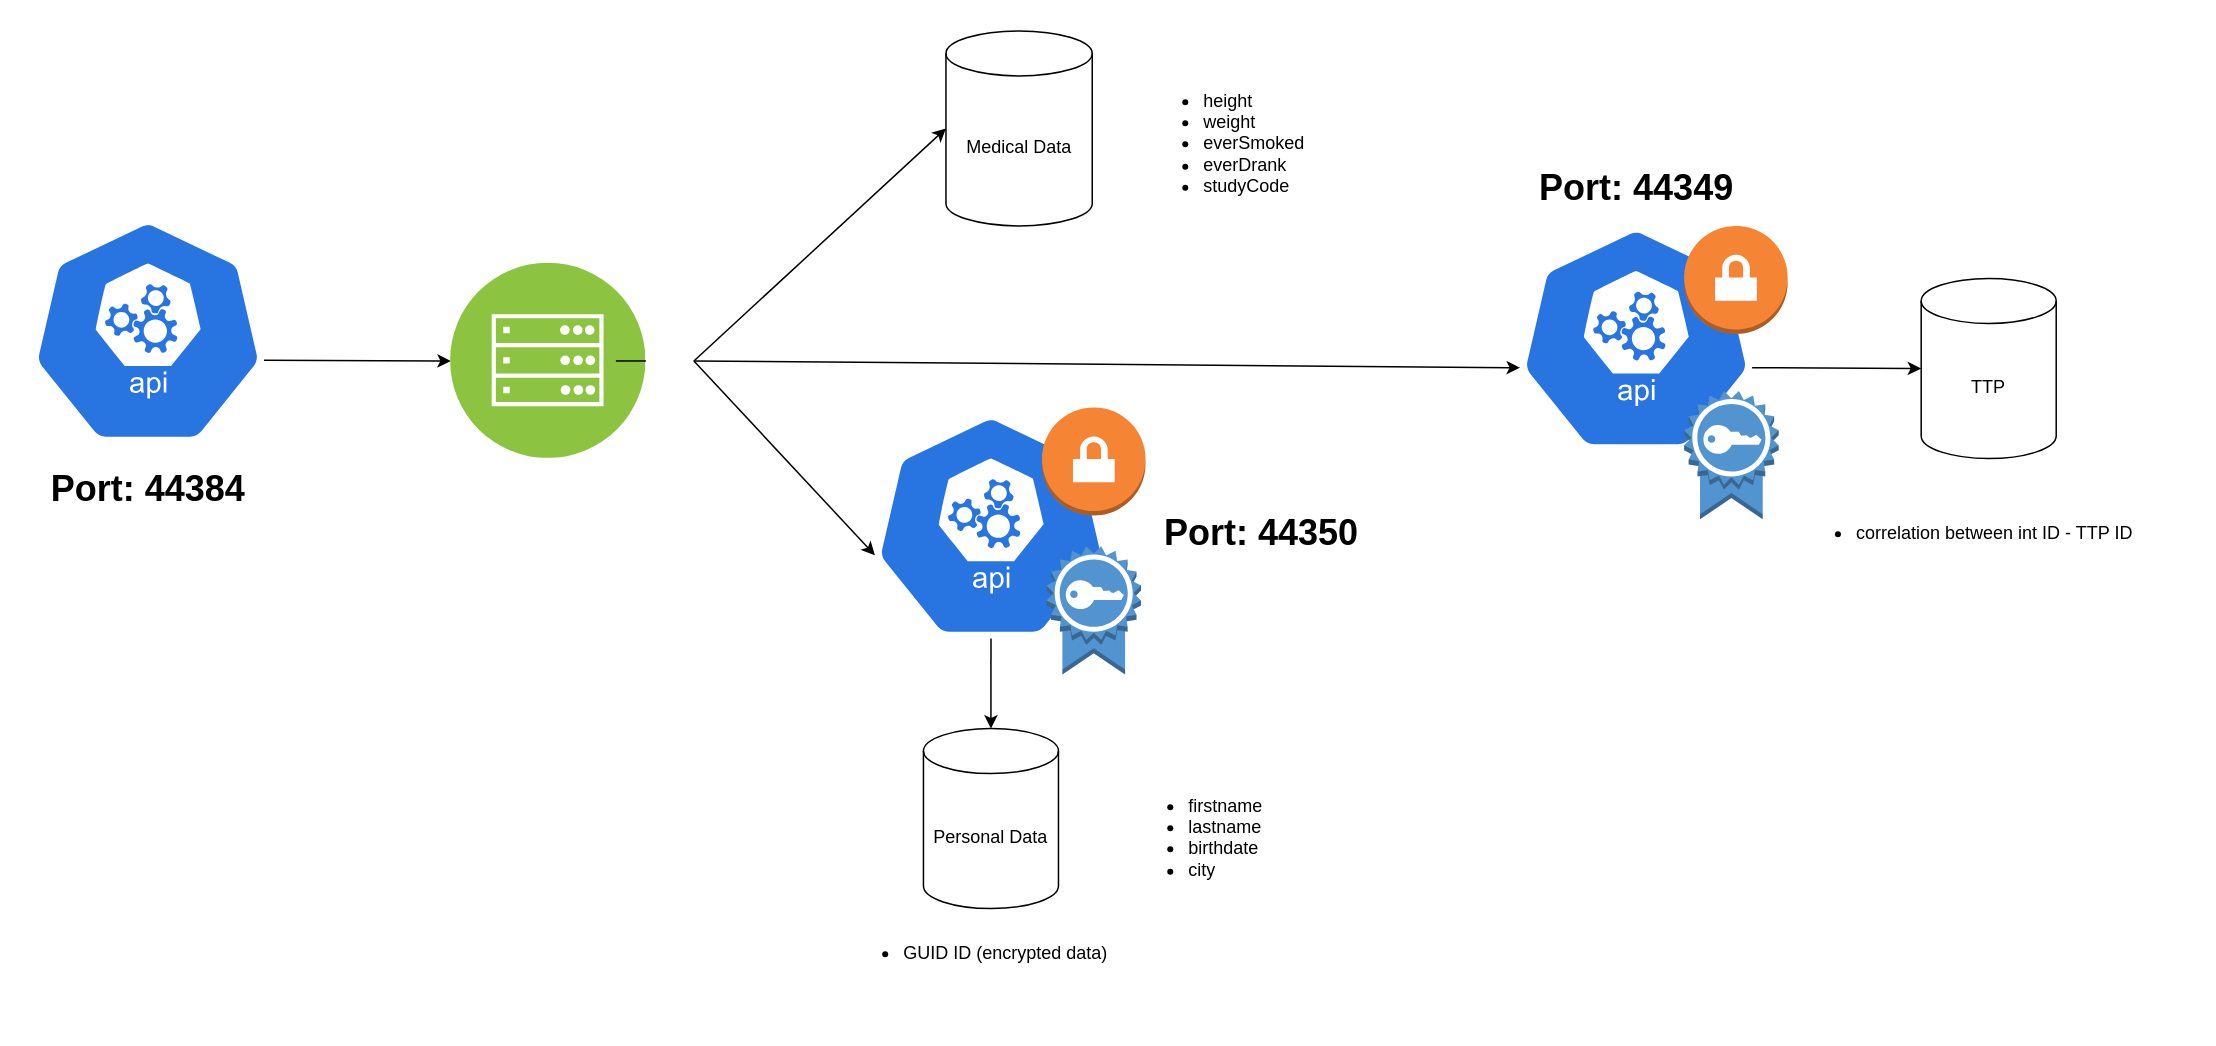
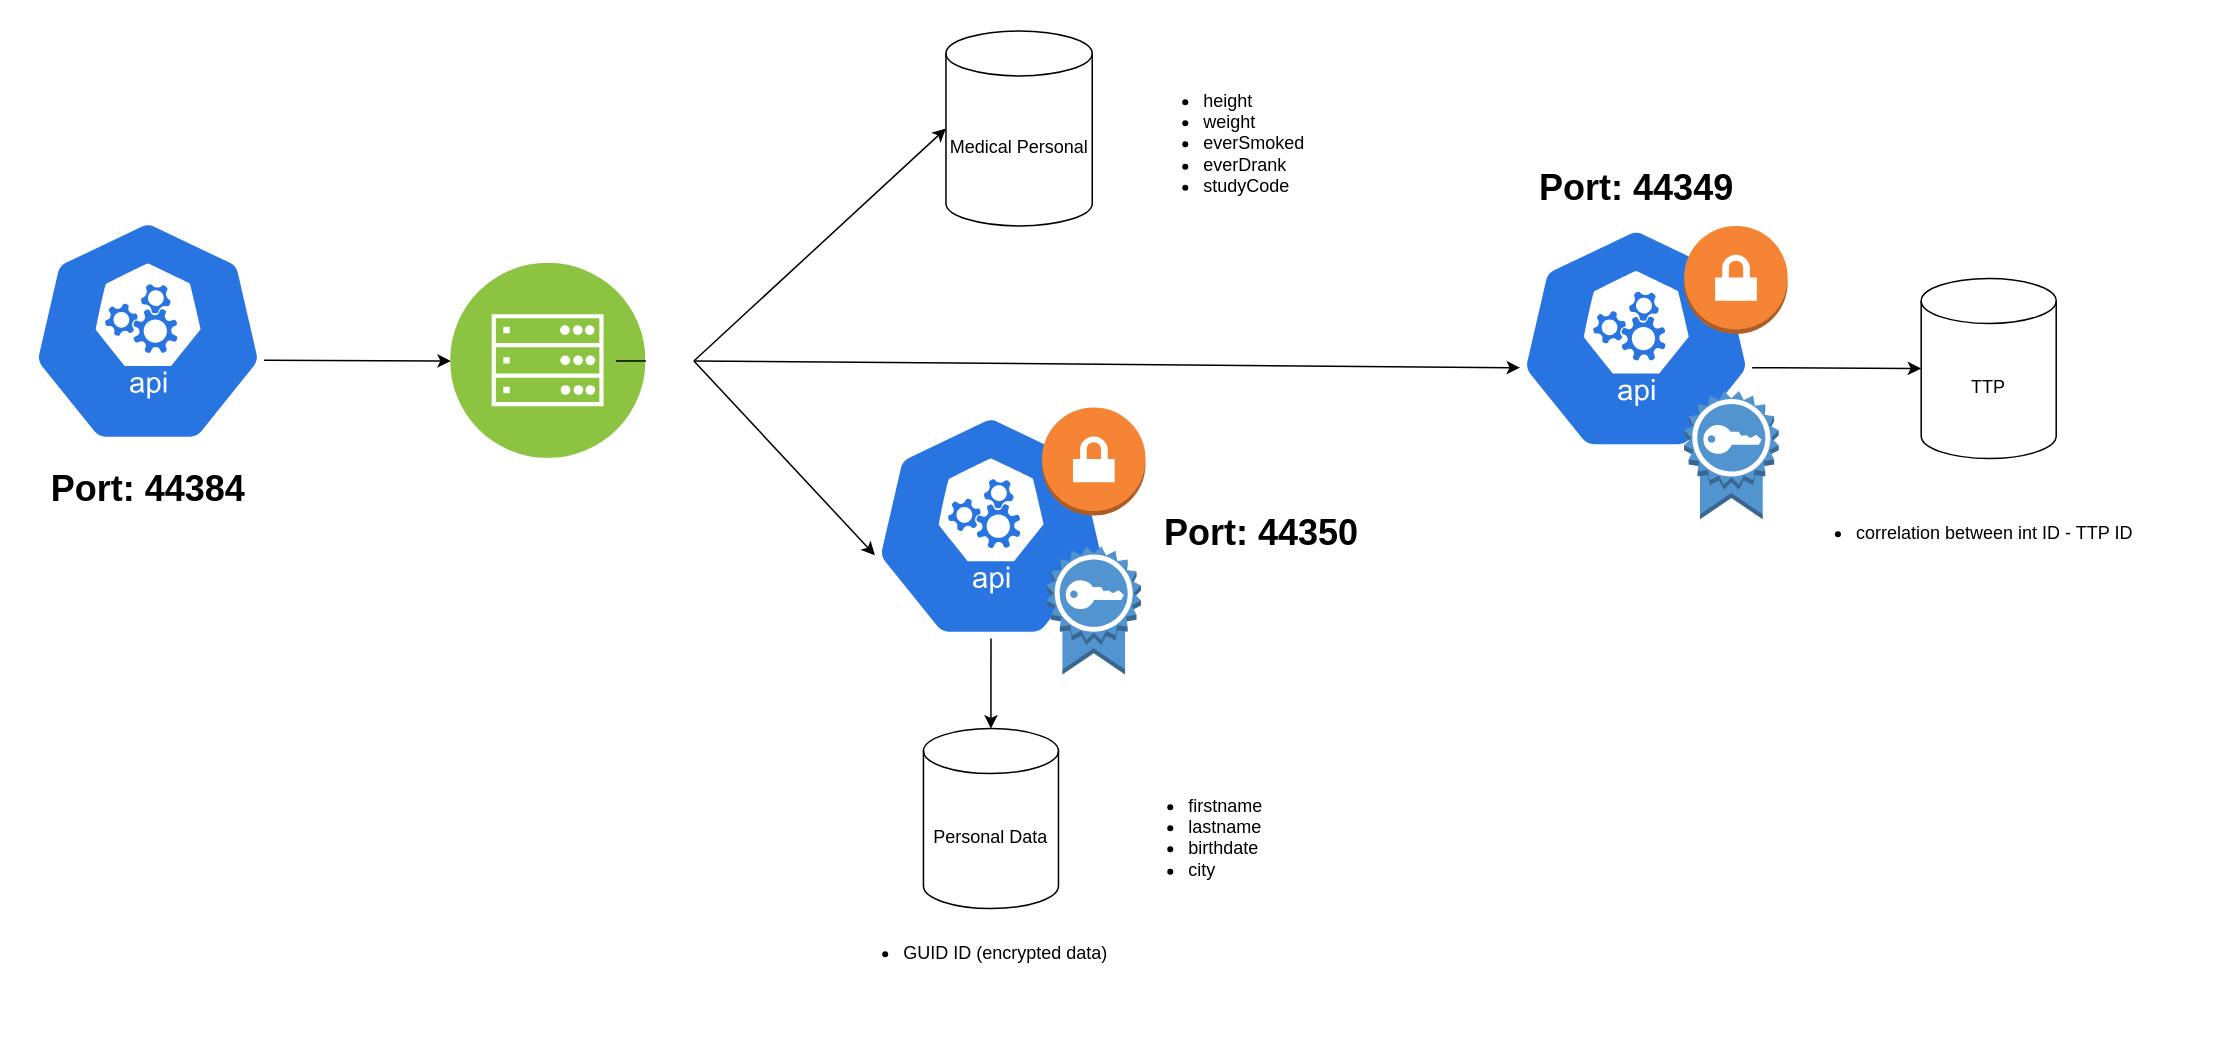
node "Medical Data": label "Medical Data" -> "Medical Personal"
